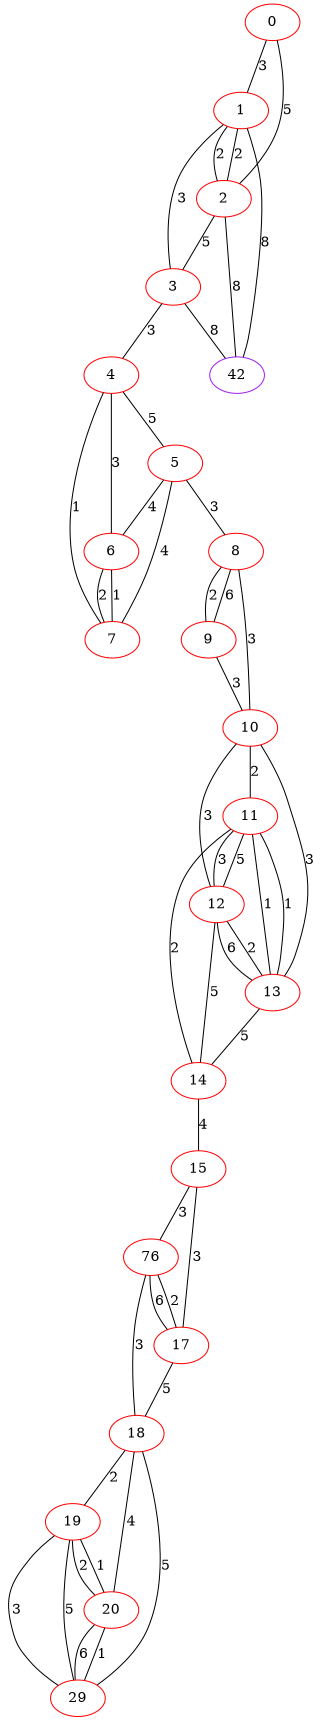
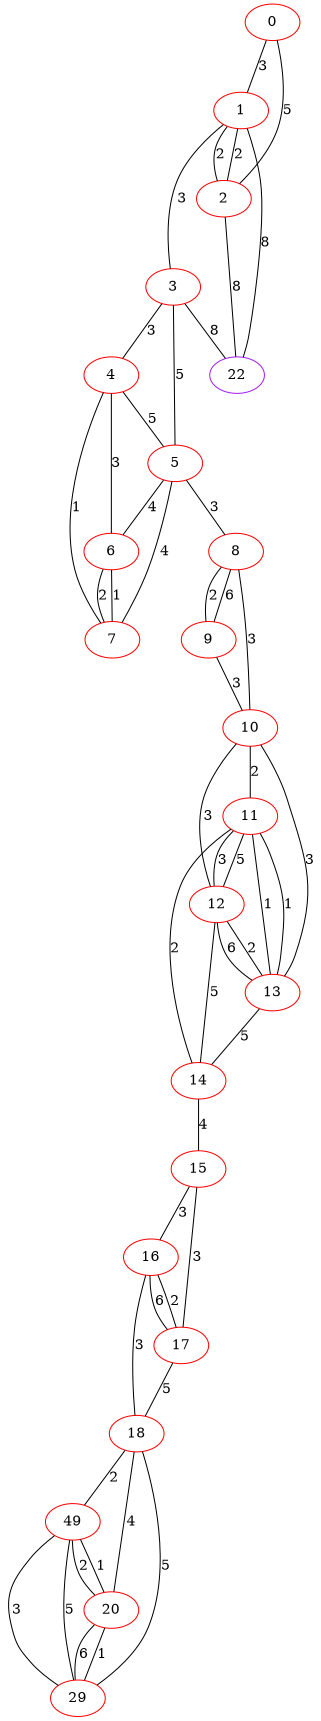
edge "2" -- "3": now "5" -- "3"
node "42": label "42" -> "22"
node "76": label "76" -> "16"
node "19": label "19" -> "49"
